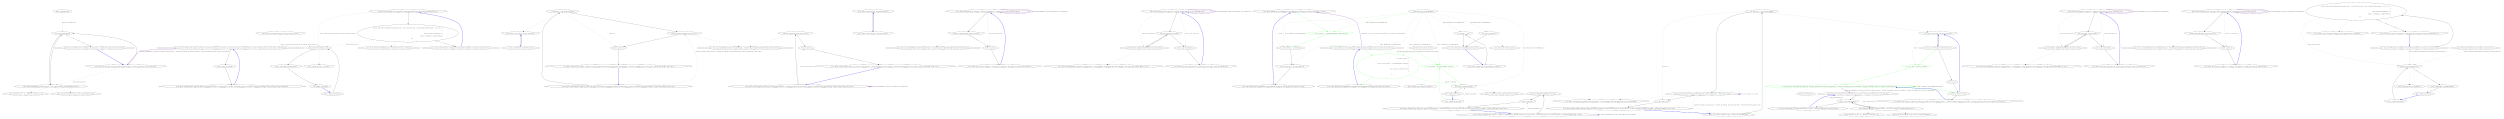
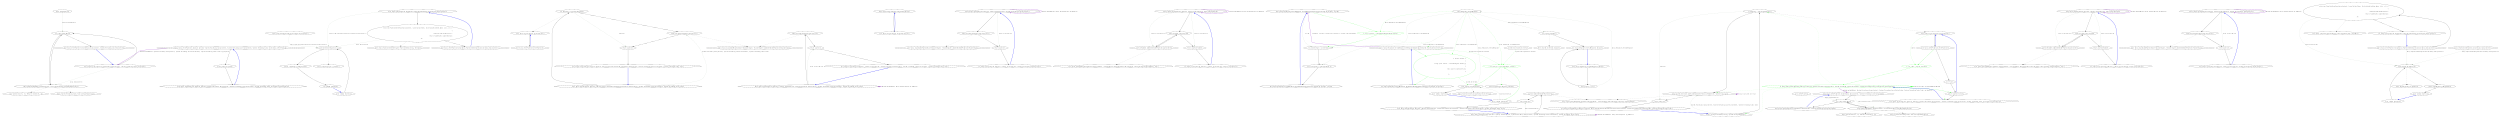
edge "Nancy.Responses.StreamResponse" -> "this.source != null": reversed
